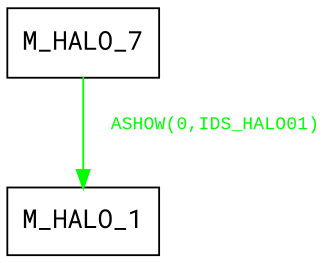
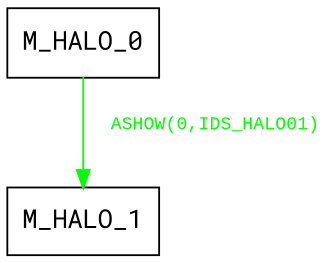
node "M_HALO_7": label "M_HALO_7" -> "M_HALO_0"
